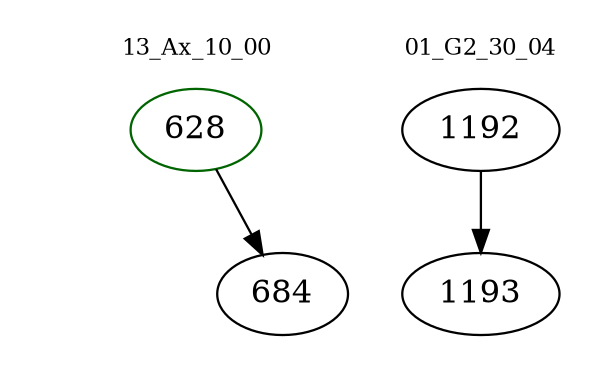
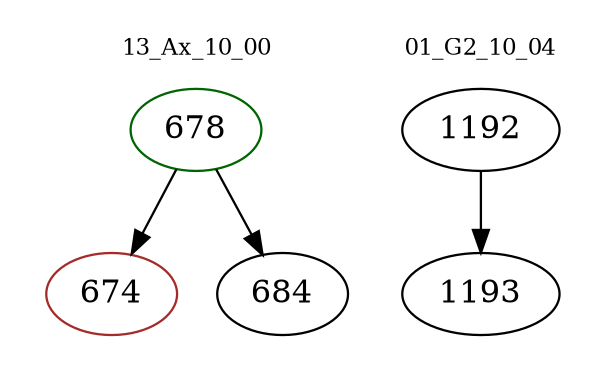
cluster "01_G2_30_04": label "01_G2_30_04" -> "01_G2_10_04"
node "628": label "628" -> "678"
node "674": added
